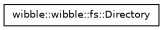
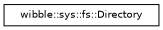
node "wibble::wibble::fs::Directory": label "wibble::wibble::fs::Directory" -> "wibble::sys::fs::Directory"
